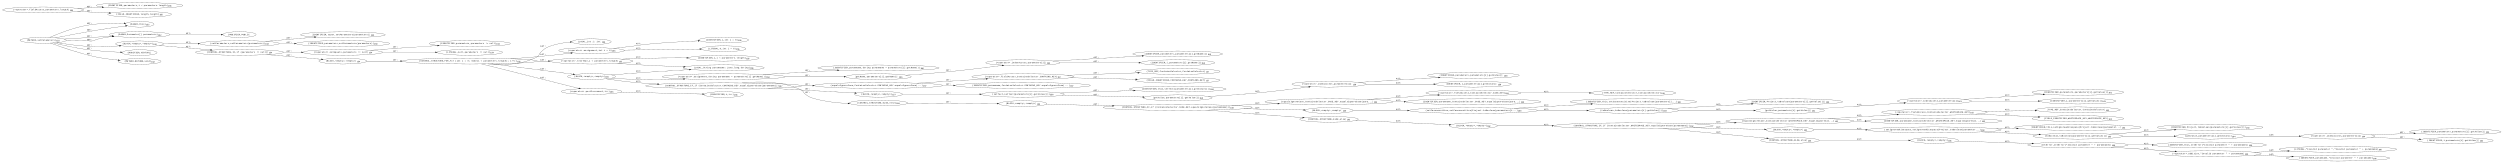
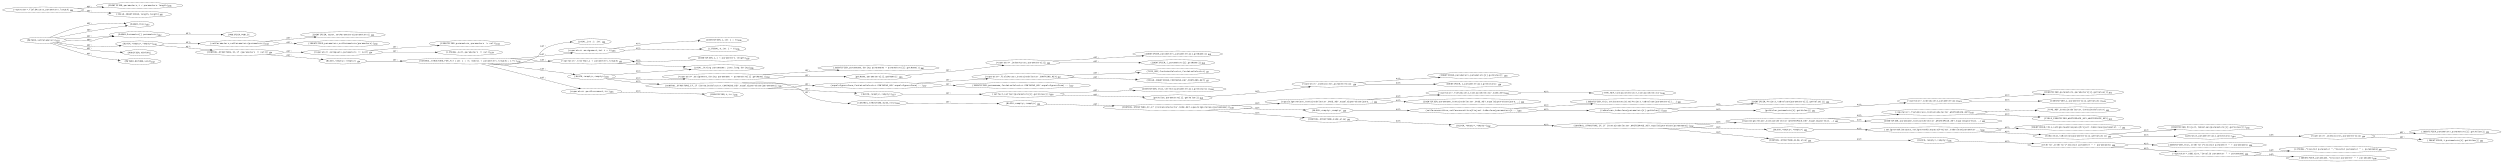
edge "(<operator>.lessThan,i < parameters.length)" -> "(IDENTIFIER,i,i < parameters.length)": reversed
